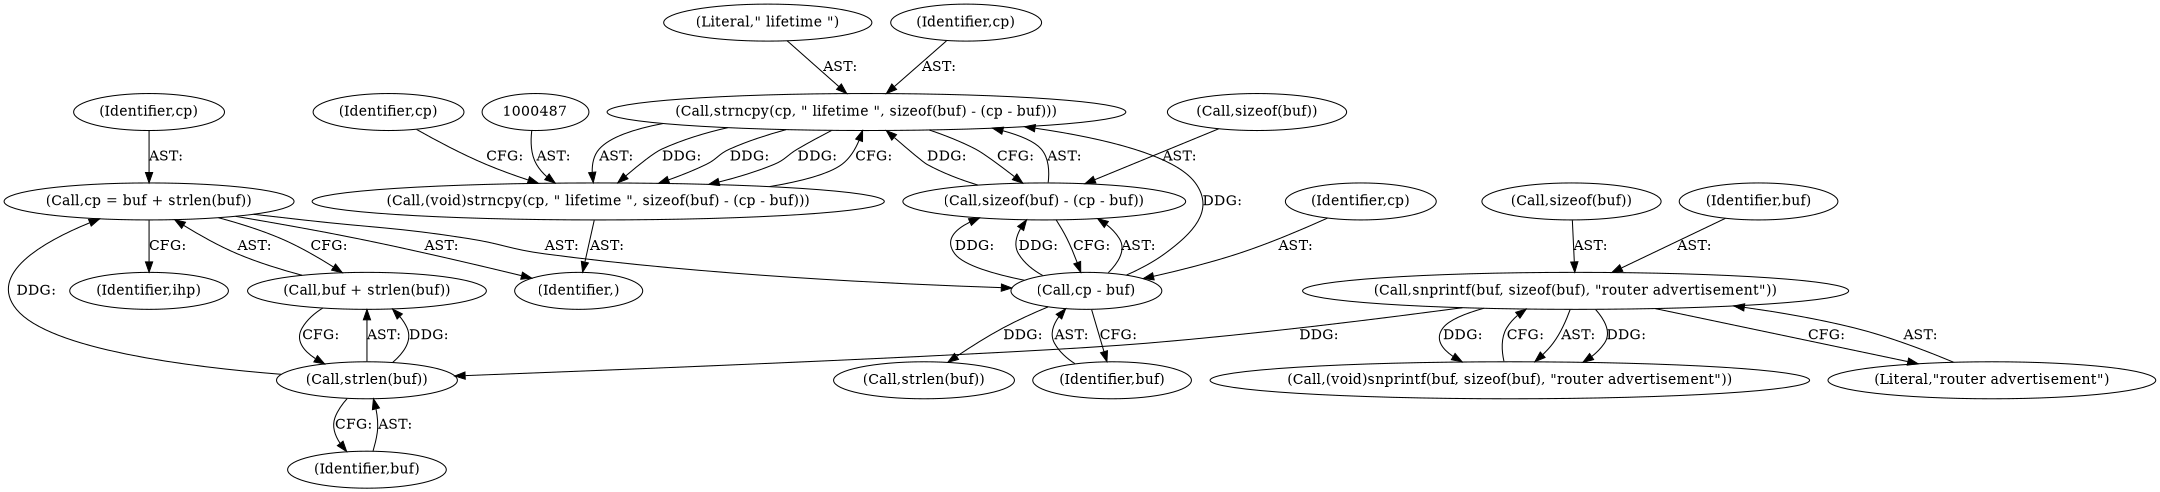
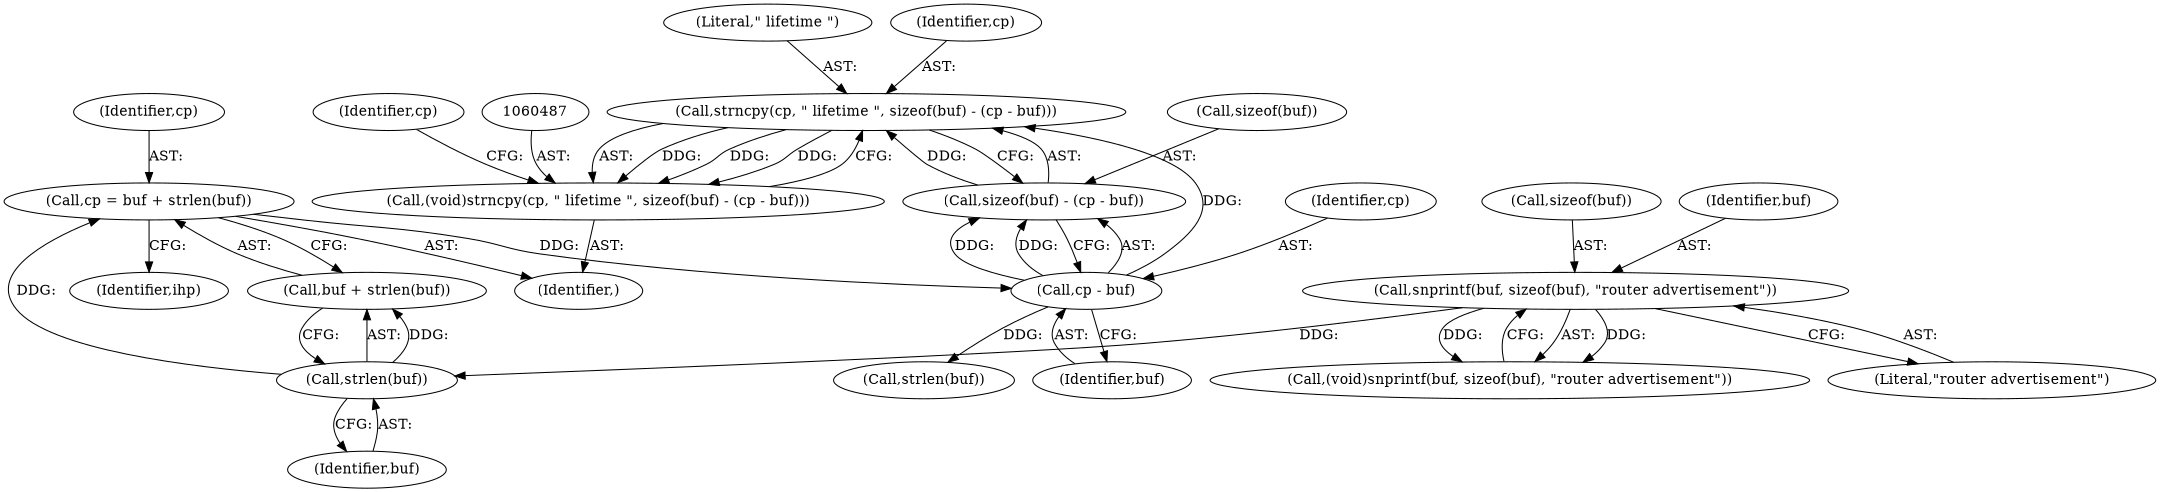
node "1000487": label "1000487" -> "1060487"
edge "(Call,cp = buf + strlen(buf))" -> "(Call,cp - buf)": label "AST: " -> "DDG: "
